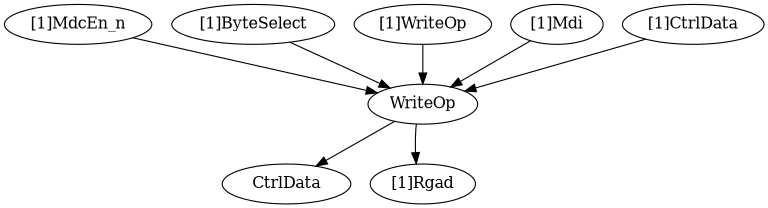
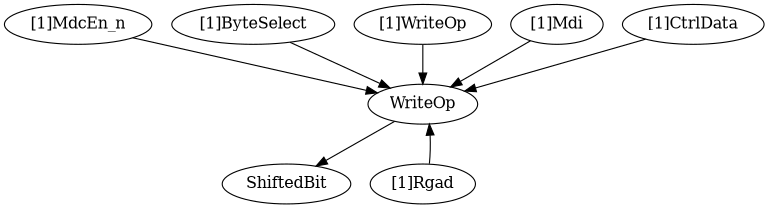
edge "WriteOp" -> "[1]Rgad": reversed
node "CtrlData": label "CtrlData" -> "ShiftedBit"
